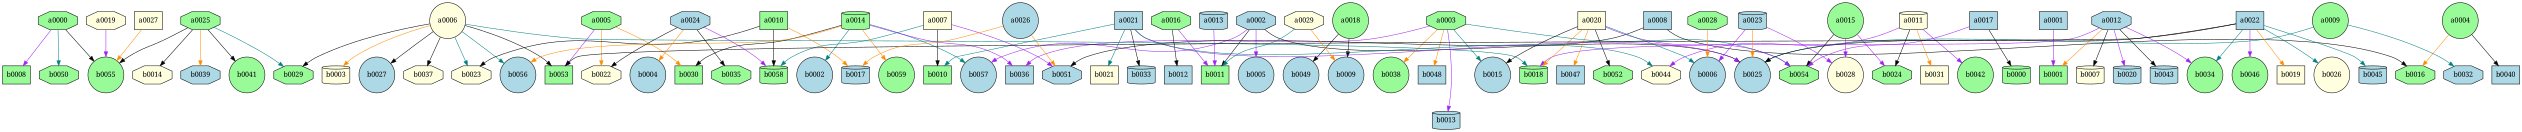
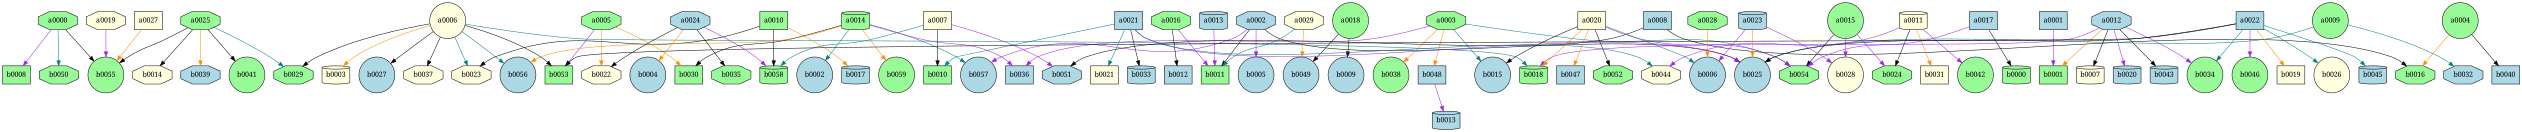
node "a0026": removed
edge "a0029" -> "b0009": now "a0029" -> "b0049"
edge "a0003" -> "b0013": now "b0048" -> "b0013"
